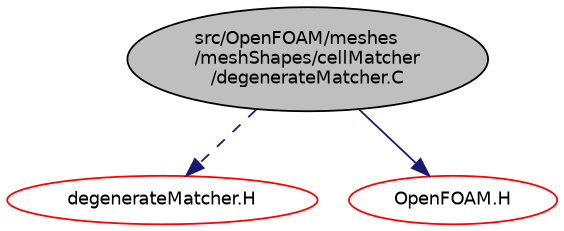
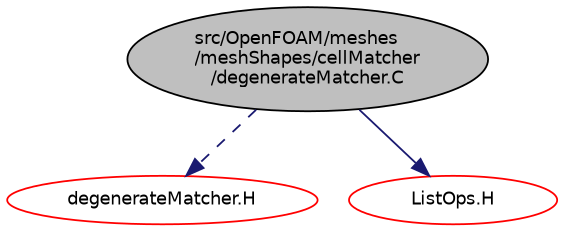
node "OpenFOAM.H": label "OpenFOAM.H" -> "ListOps.H"
